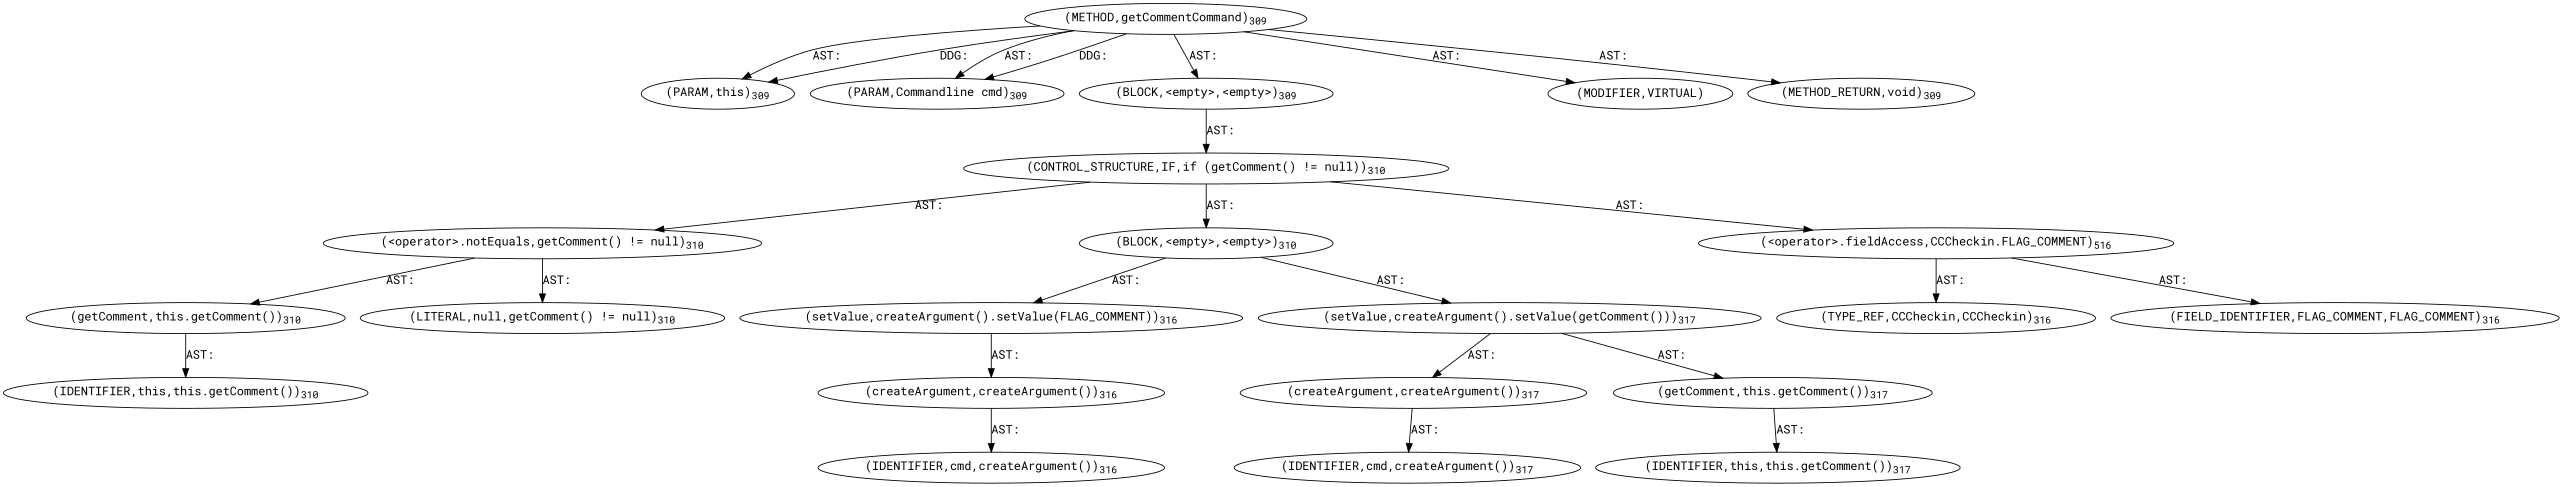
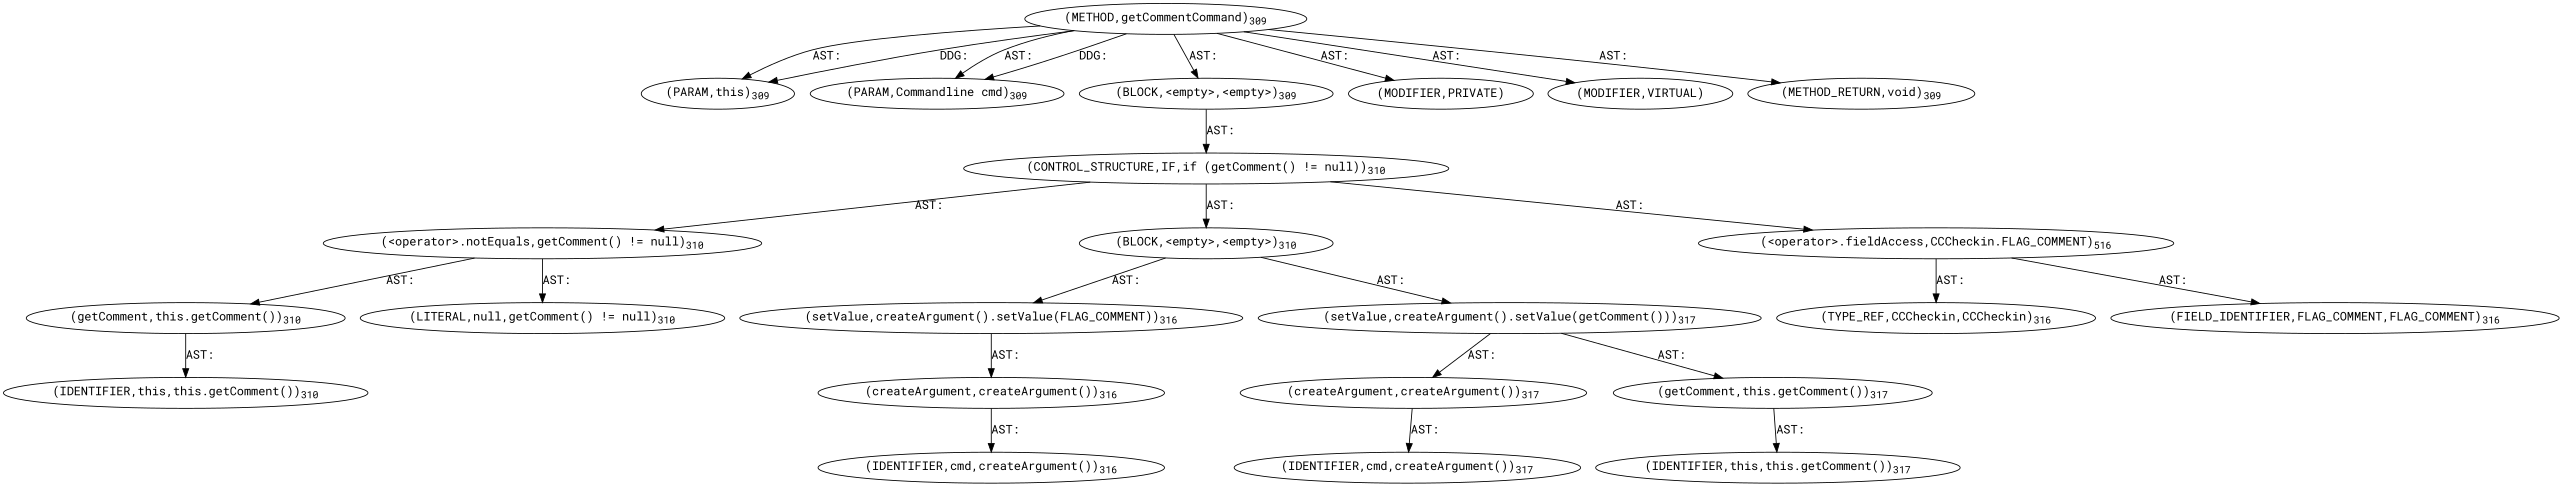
node "(MODIFIER,PRIVATE)": added
